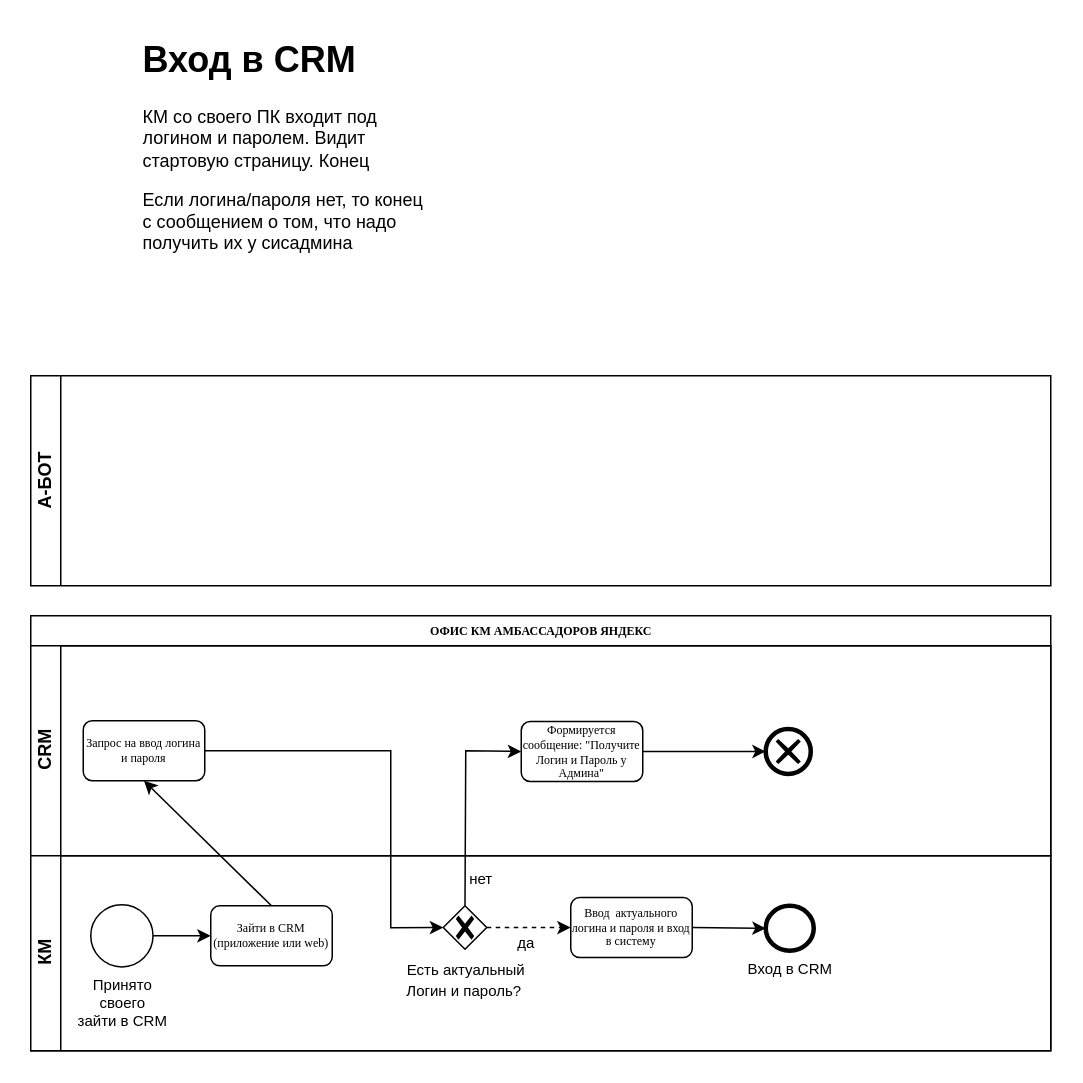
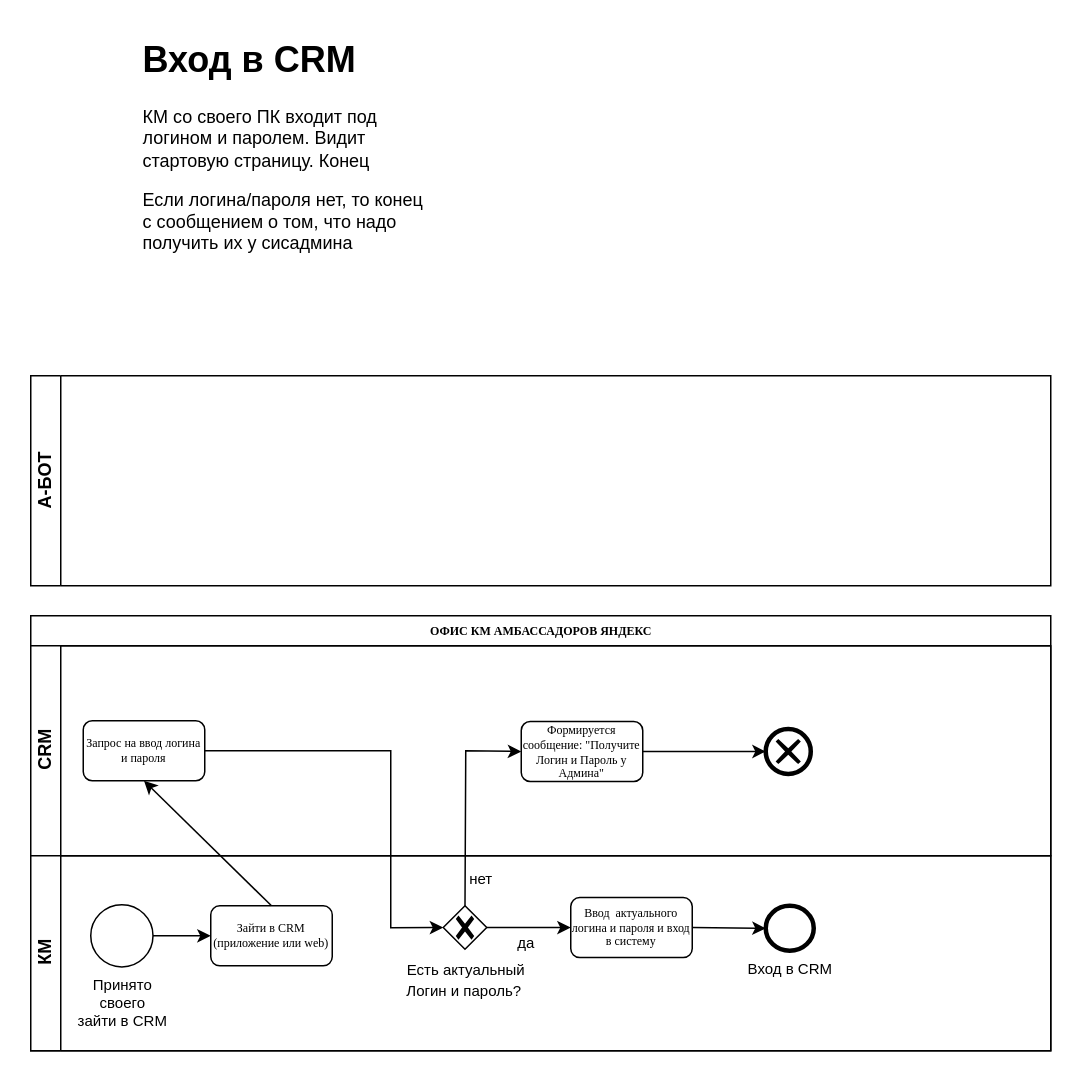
edge "Есть актуальный Логин и пароль?" -> "Ввод актуального логина и пароля и вход в систему": style dashed -> solid
